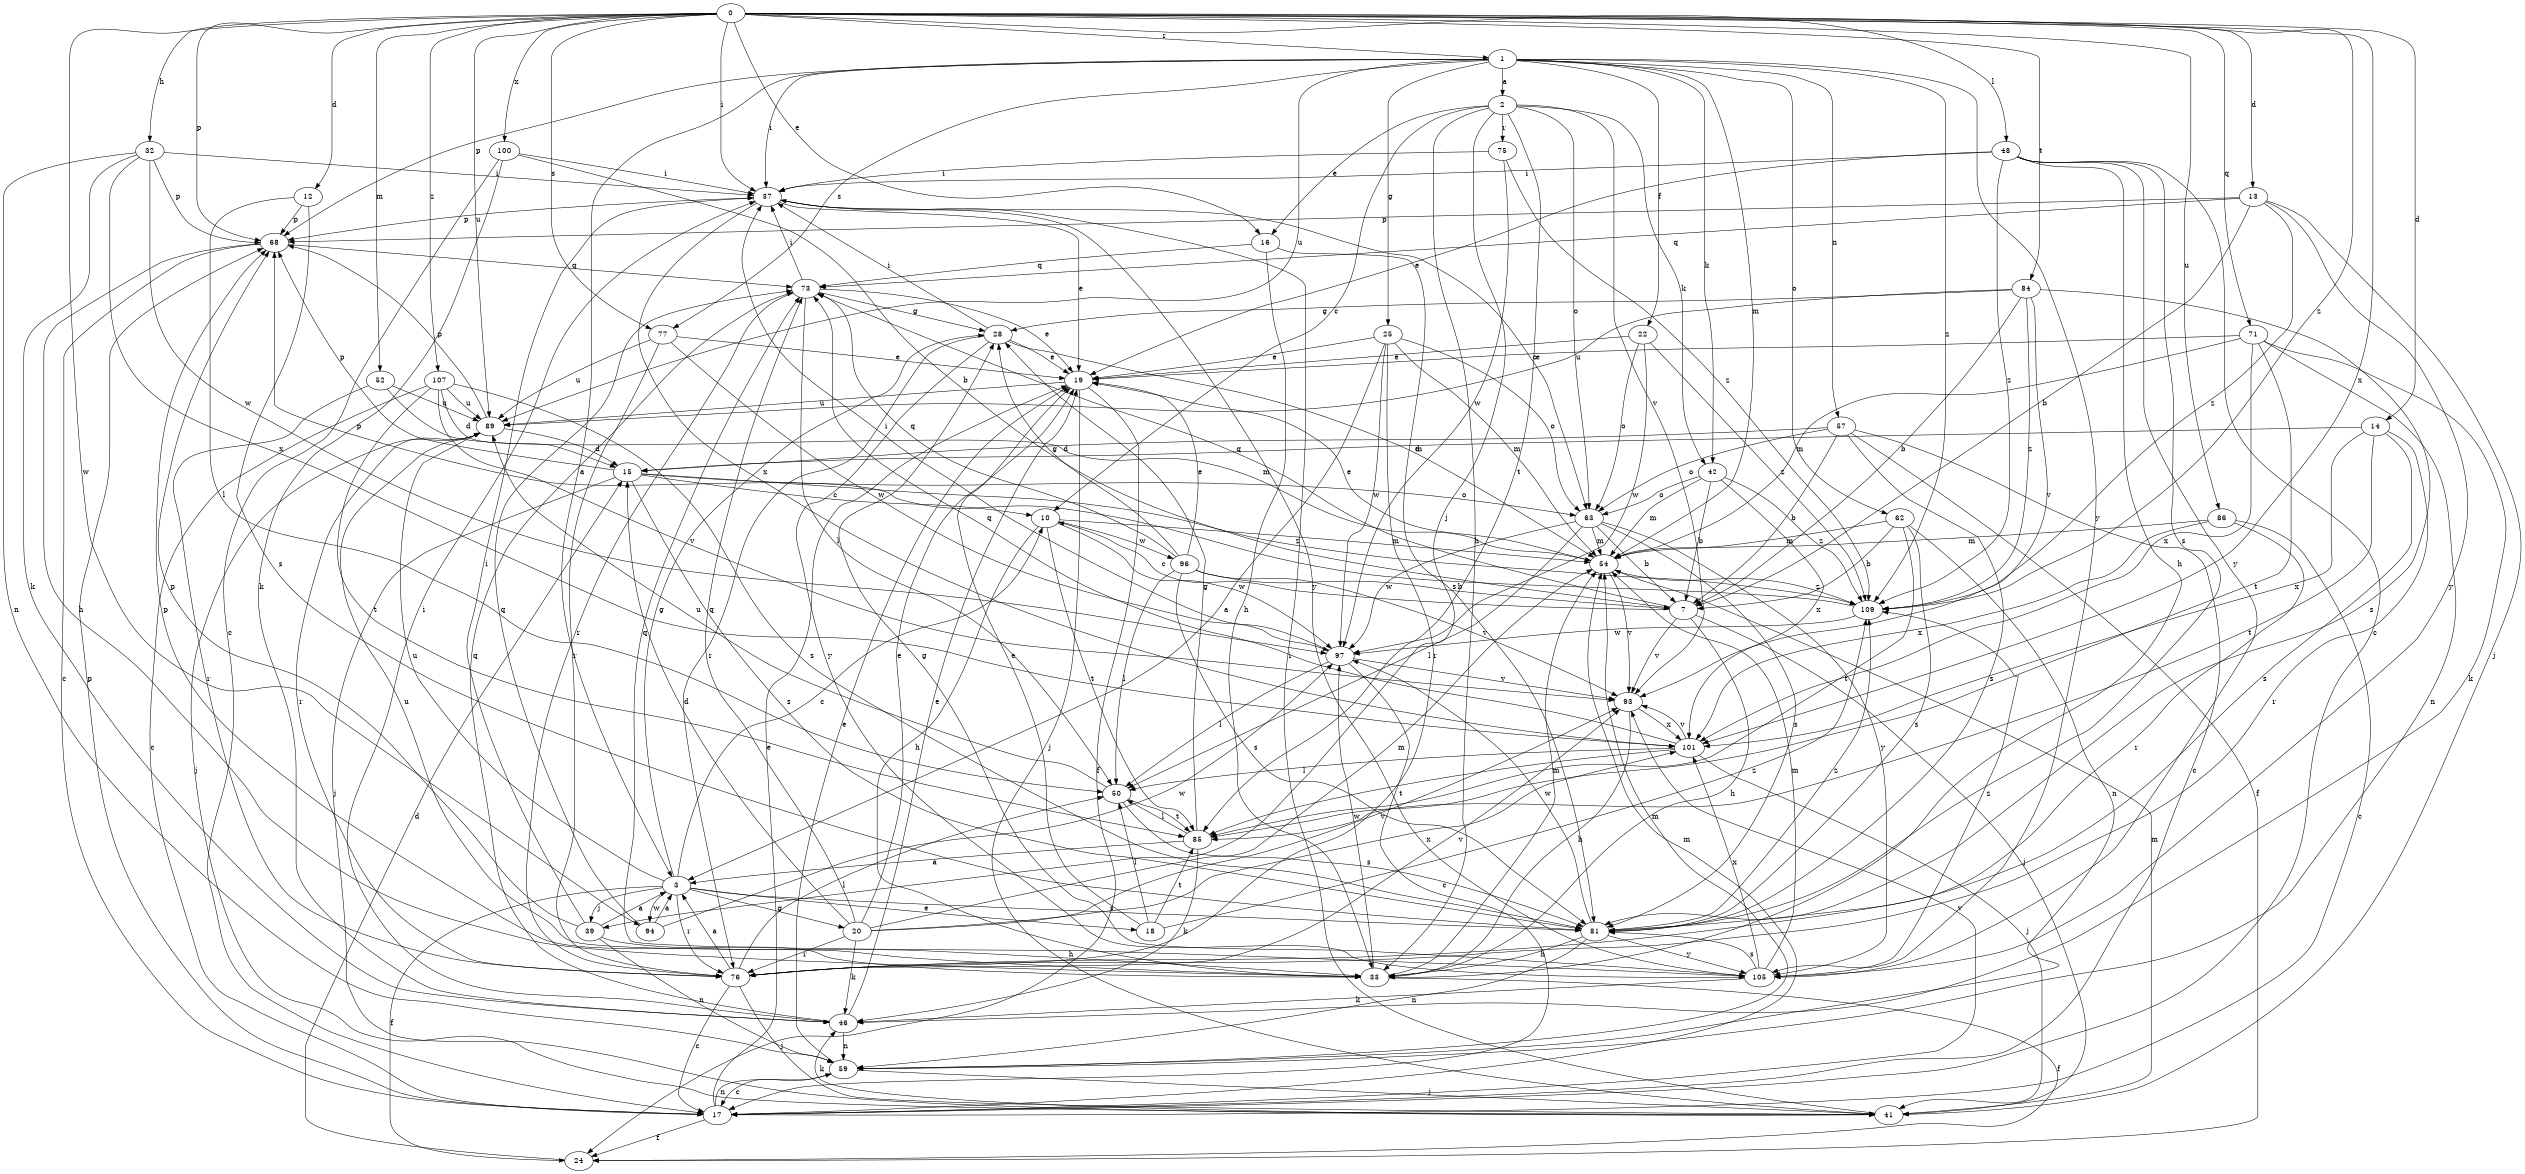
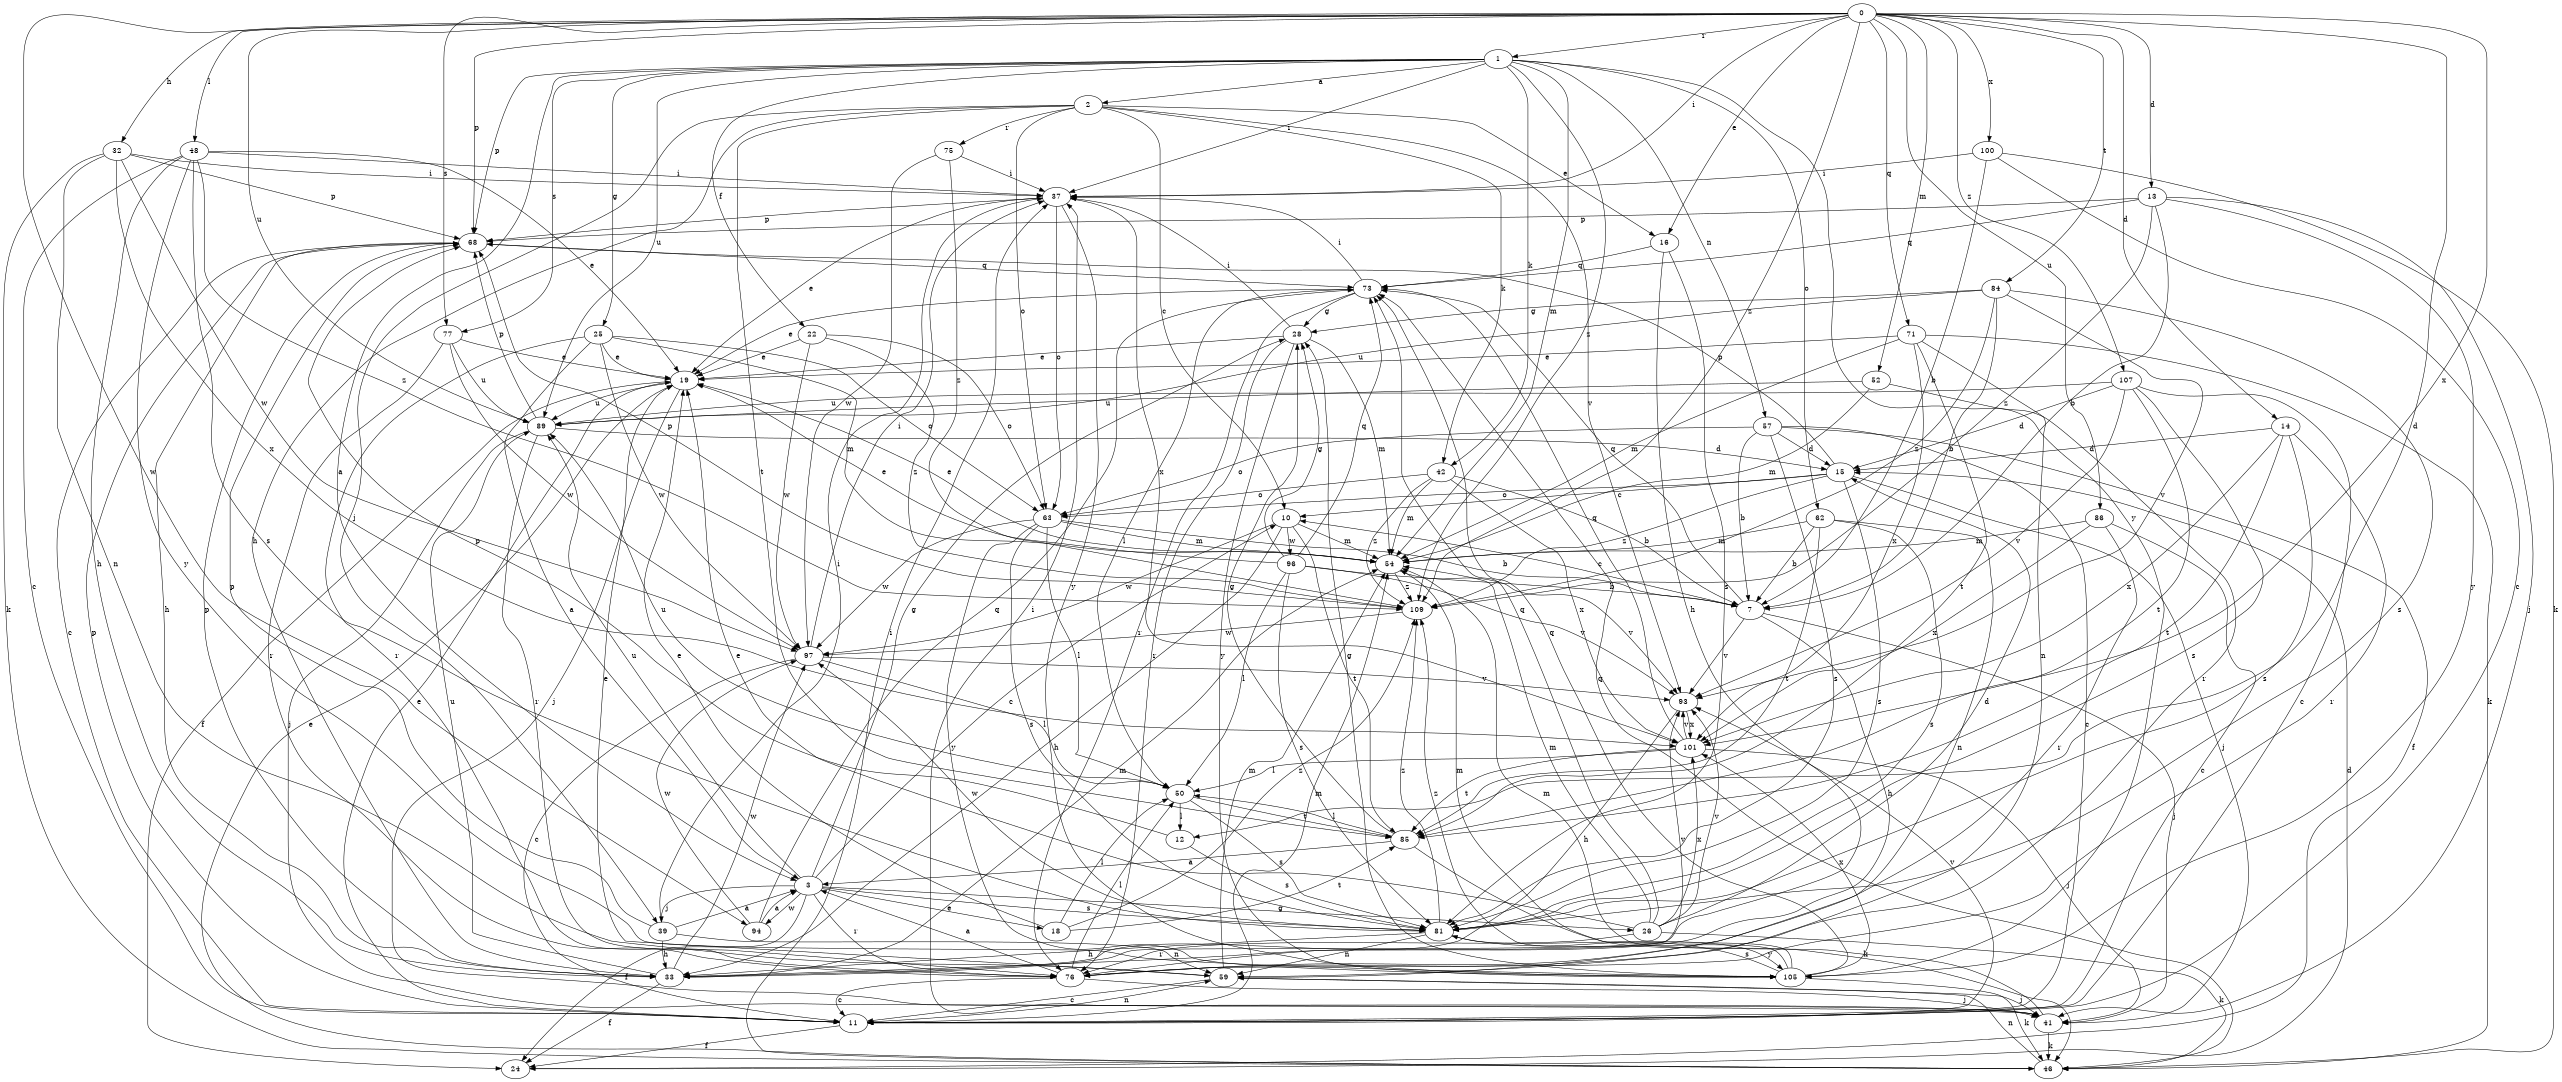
edge "12" -> "50": reversed
node "20": label "20" -> "26"
node "17": label "17" -> "11"
